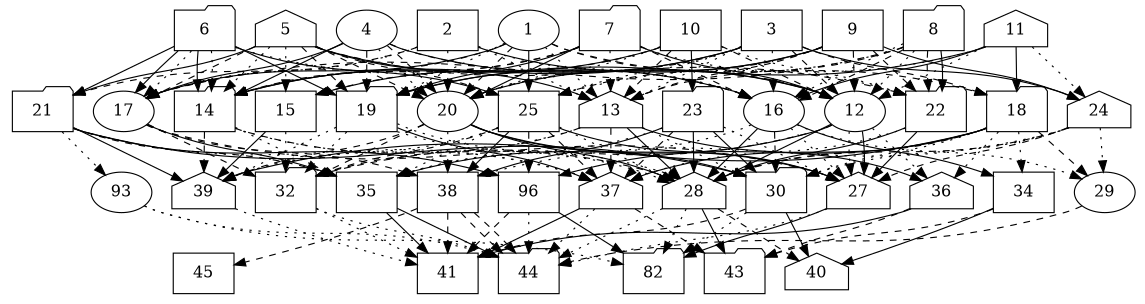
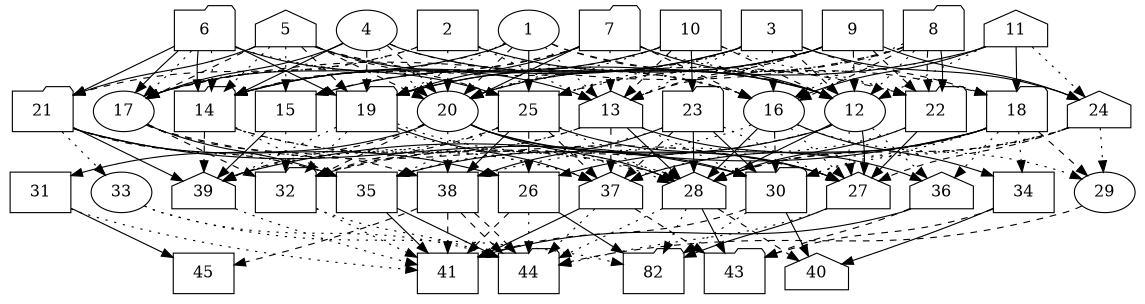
edge "5" -> "16": removed
node "31": added
node "93": label "93" -> "33"
node "96": label "96" -> "26"
